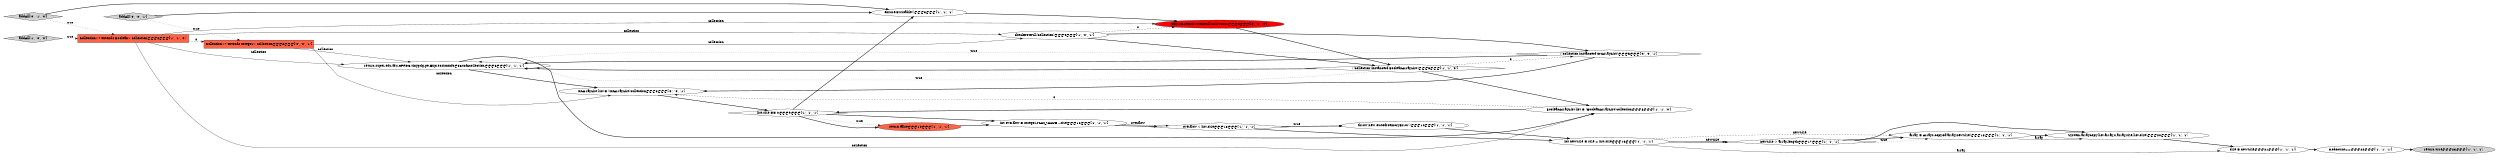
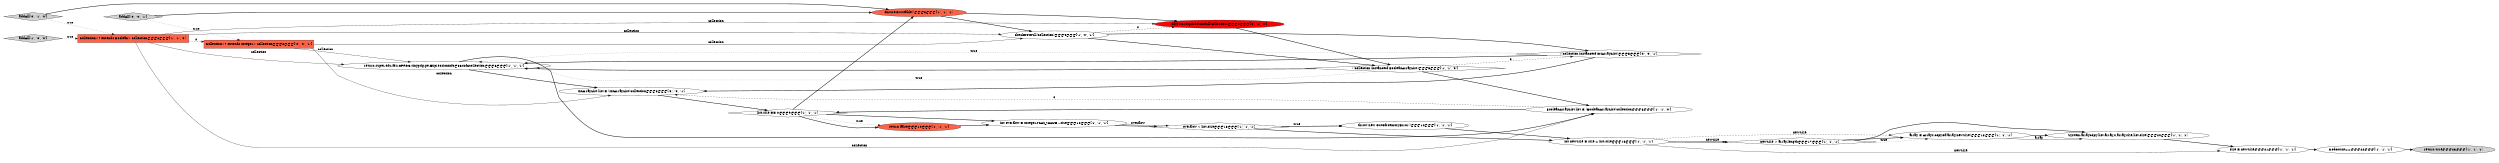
node "ensureIsMutable()@@@3@@@['1', '1', '1']": fillcolor white -> tomato
edge "ensureIsMutable()@@@3@@@['1', '1', '1']" -> "checkNotNull(collection)@@@4@@@['1', '0', '1']": added
edge "int newSize = size + list.size@@@16@@@['1', '1', '1']" -> "size = newSize@@@21@@@['1', '1', '1']": label "array" -> "newSize"
